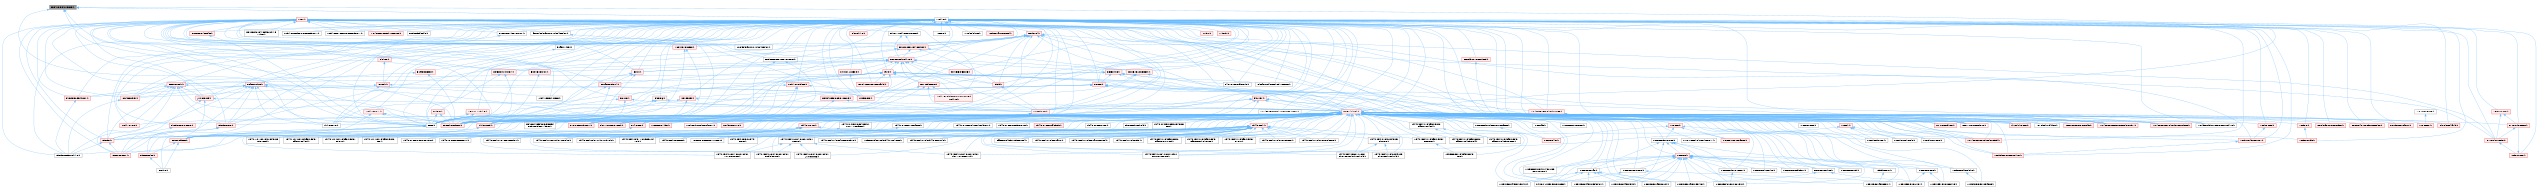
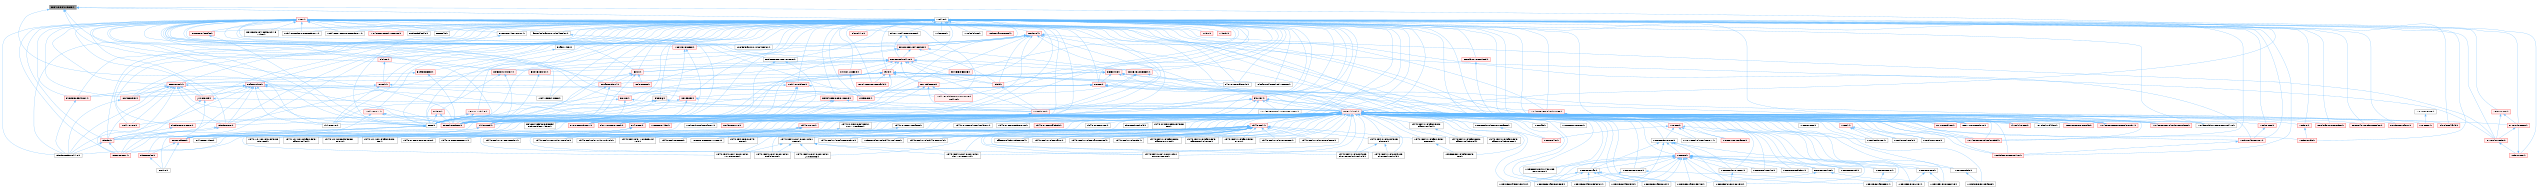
edge "ArchiveLoadCompressedProxy.h" -> "Array.h": added
node "StatsFile.h": added
node "Int128.h": label "Int128.h" -> "Writer128.h"
edge "RangeSet.h" -> "Array.h": added
edge "CoreSharedPCH.h" -> "Optional.h": now "CoreSharedPCH.h" -> "SerializedPropertyScope.h"
edge "ArchiveUObjectFromStructured Archive.h" -> "StructuredArchive.h": removed
node "ColorSpace.h": added
edge "MovieSceneTrackInstanceSystem.h" -> "BitArray.h": added
edge "ShaderCodeArchive.h" -> "SecureHash.h": added
edge "SBlueprintEditorSelected DebugObjectWidget.h" -> "CoreMinimal.h": now "AbilityTask_WaitGameplay Event.h" -> "CoreMinimal.h"
node "AIBlueprintHelperLibrary.h": color red -> grey40
edge "SlateBasics.h" -> "ShaderCore.h": now "Shader.h" -> "ShaderCore.h"
edge "AbilityTask_WaitGameplay EffectApplied_Target.h" -> "AbilityTask_WaitGameplay EffectApplied.h": removed
edge "MovieSceneEvaluationField.h" -> "AbilityAsync.h": now "MovieSceneEvaluationField.h" -> "MovieSceneEvaluationTree.h"
edge "AIAsyncTaskBlueprintProxy.h" -> "AITypes.h": added
node "BulkDataWriter.h": added
node "AbilityAsync_WaitGameplay Event.h": label "AbilityAsync_WaitGameplay Event.h" -> "AbilityAsync_RadialForce Event.h"
edge "AbilityTask_ApplyRootMotion ConstantForce.h" -> "AITask.h": now "AbilityTask_ApplyRootMotion ConstantForce.h" -> "AbilityTask_ApplyRootMotion _Base.h"
node "AbilityTask_SpawnActor ChangeRatioThreshold.h": label "AbilityTask_SpawnActor ChangeRatioThreshold.h" -> "AbilityTask_WaitAttribute ChangeRatioThreshold.h"
node "Field_Team.h": label "Field_Team.h" -> "AISense_Team.h"
node "NodeHandle_Sight.h": label "NodeHandle_Sight.h" -> "AISense_Sight.h"
node "PrimaryAssetId_Damage.h": label "PrimaryAssetId_Damage.h" -> "AISenseConfig_Damage.h"
